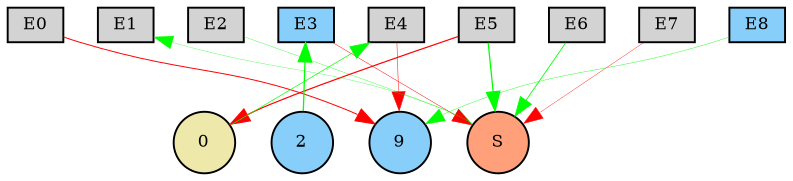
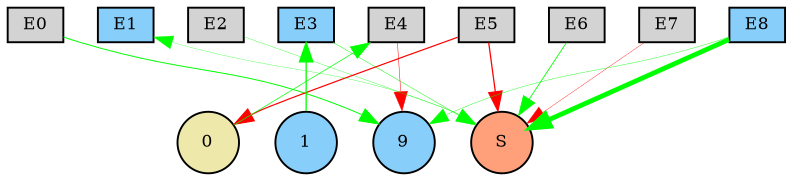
node "E1": fillcolor lightgray -> lightskyblue
edge "E5" -> "S": color green -> red
edge "E0" -> "9": color red -> green
edge "E3" -> "S": color red -> green
edge "E8" -> "S": added
node "2": label "2" -> "1"
